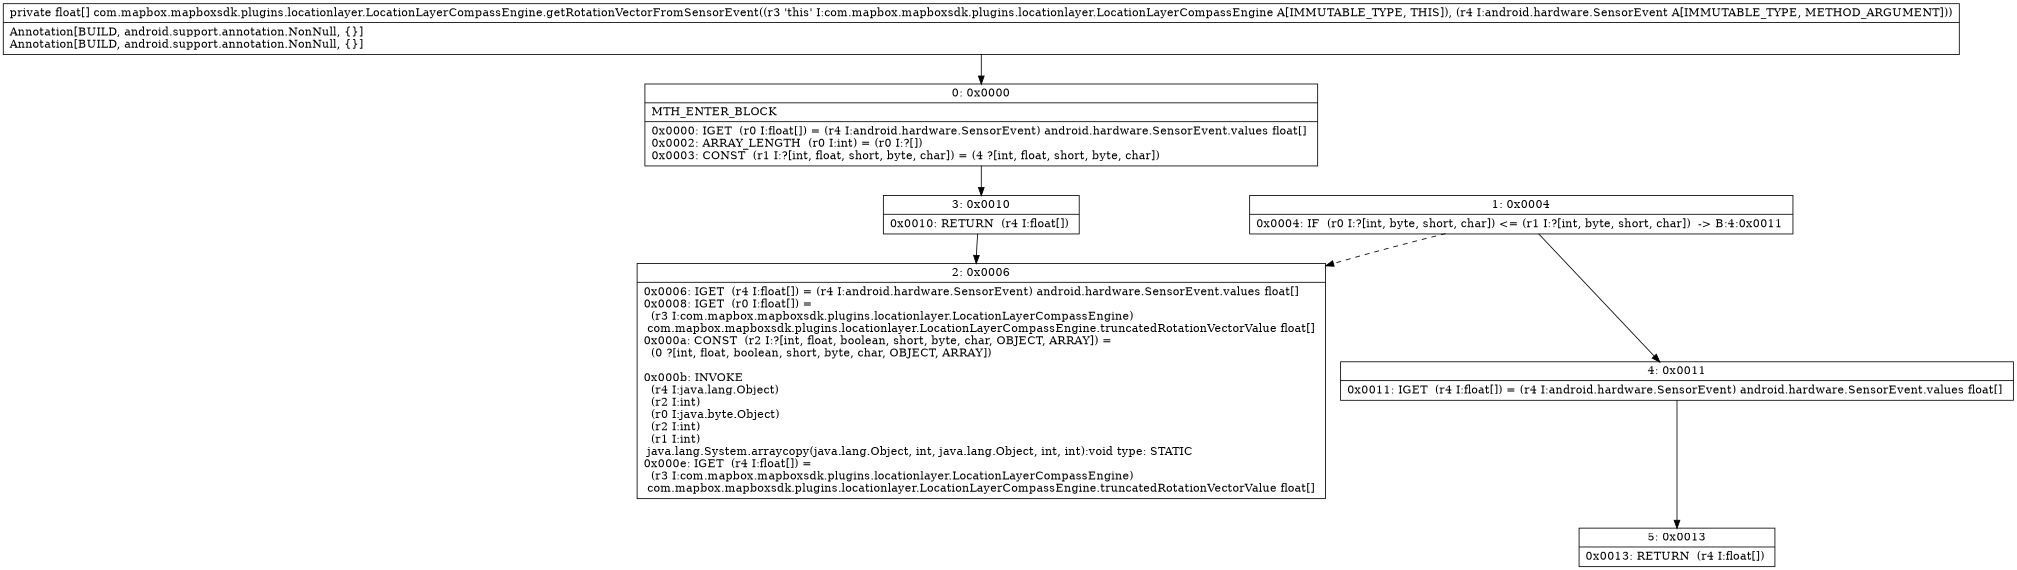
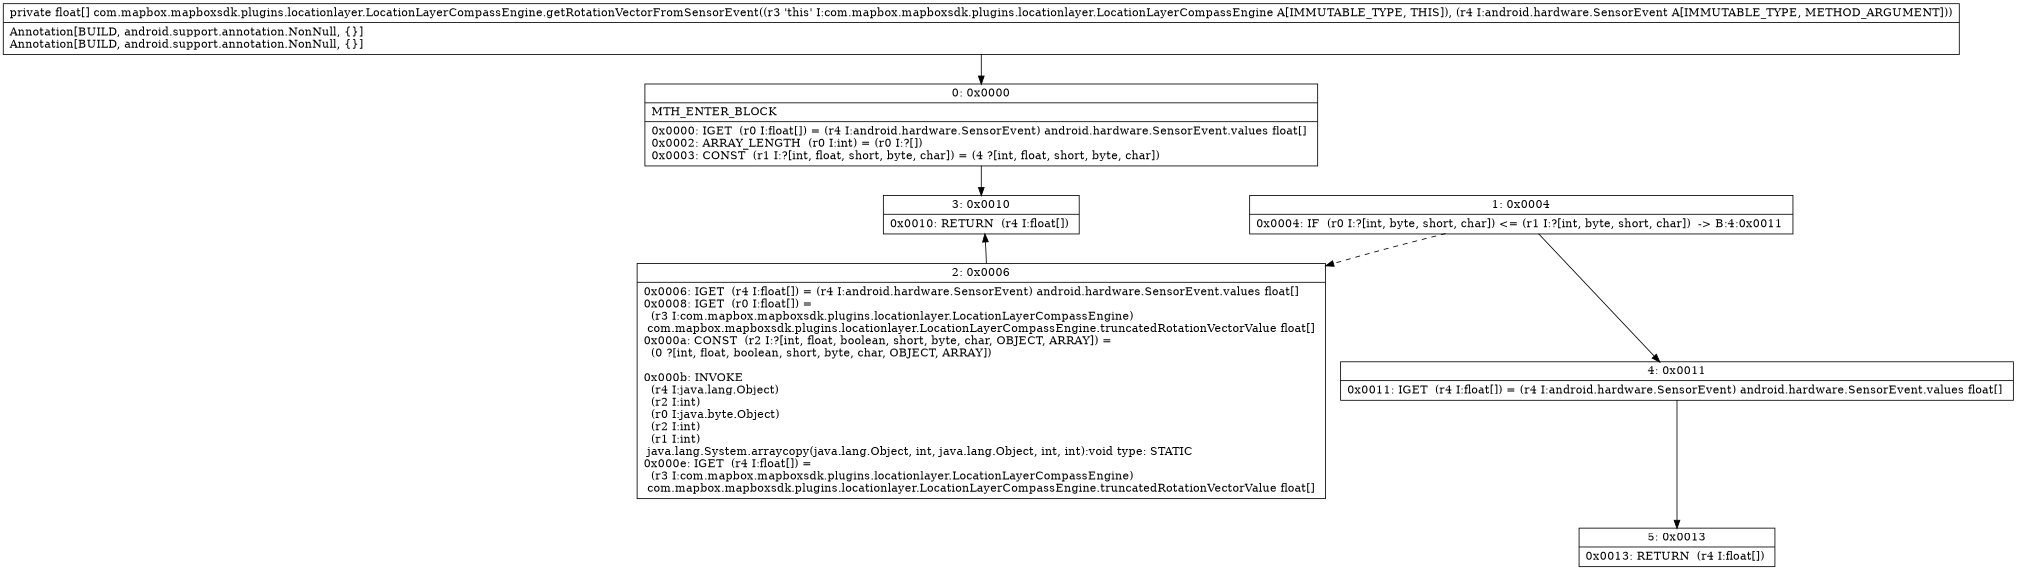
edge "3: 0x0010" -> "2: 0x0006": reversed
